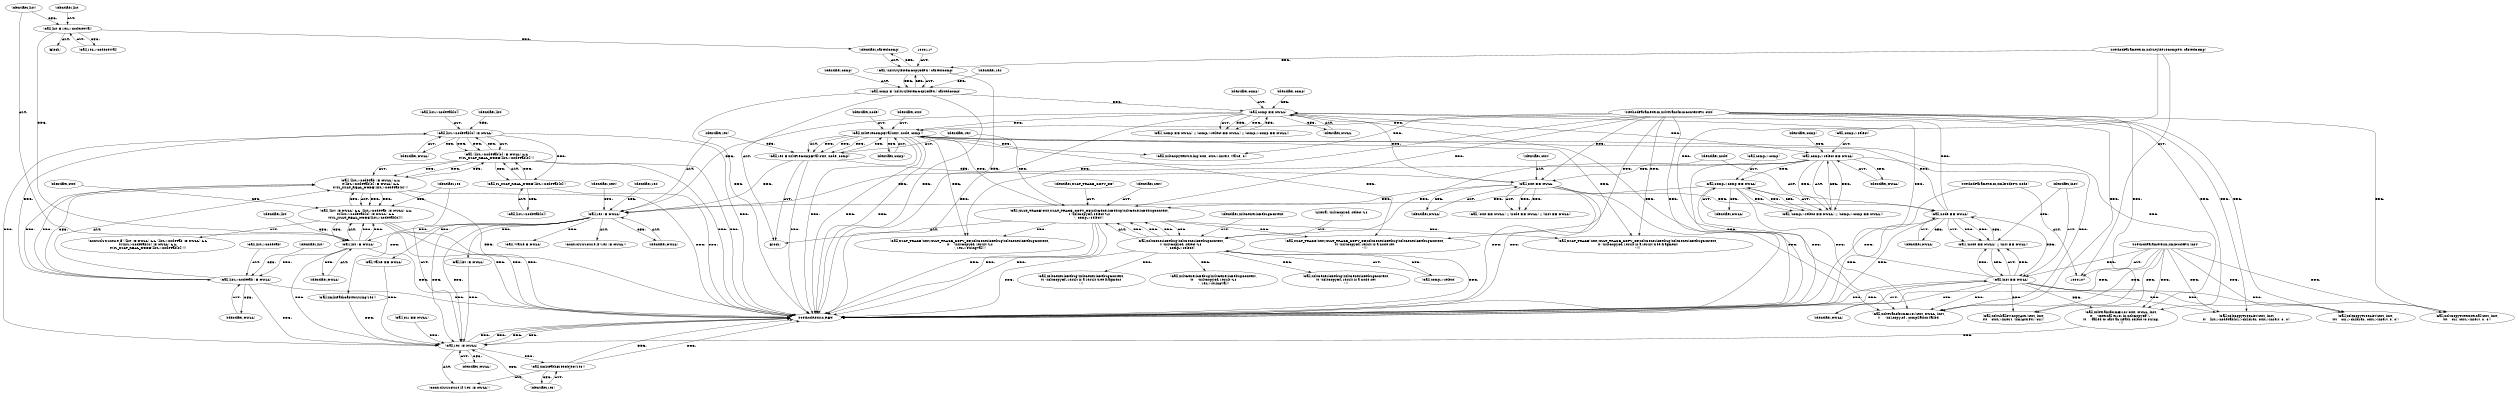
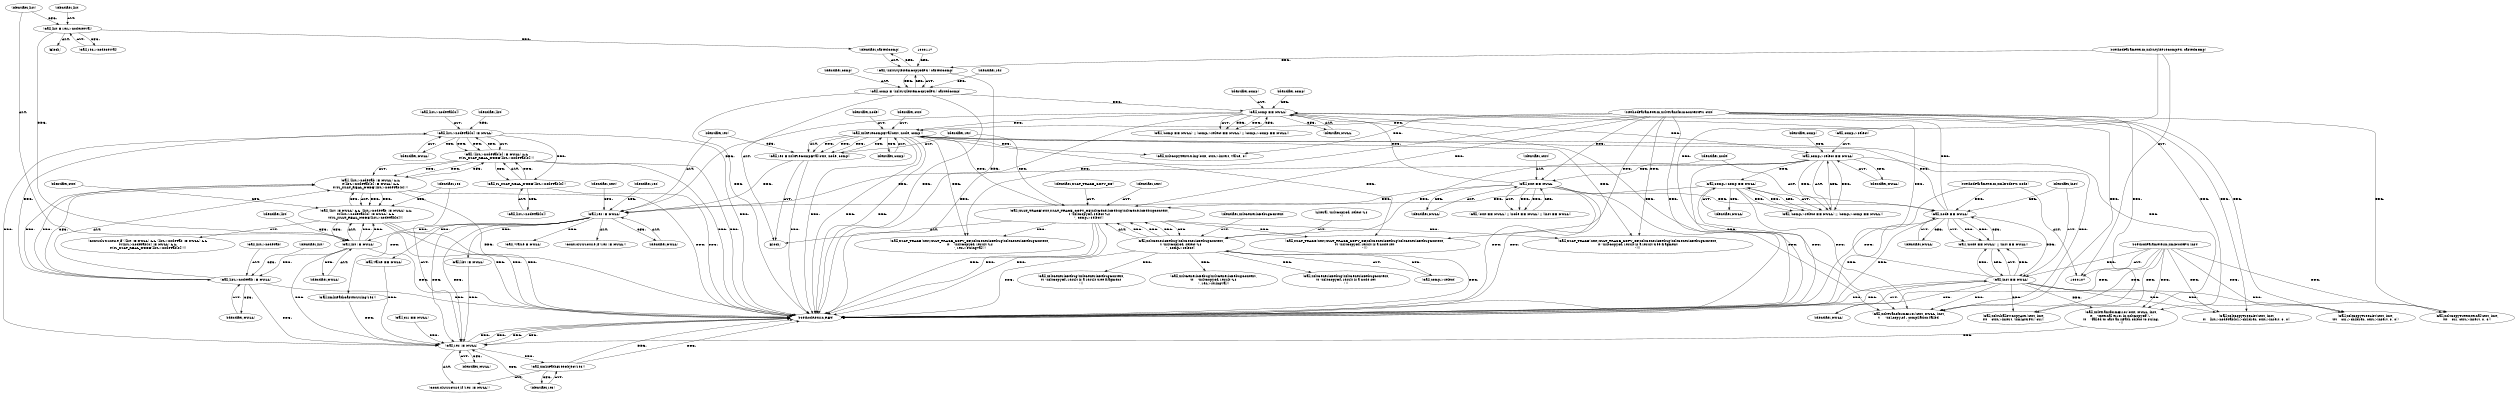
edge "1000117" -> "(Call,(xsltStyleItemCopyOfPtr) castedComp)": label "AST: " -> "CFG: "
node "(Call,comp->comp)": removed
edge "(Call,res = xsltPreCompEval(ctxt, node, comp))" -> "(Call,ctxt == NULL)": now "(Call,(ctxt == NULL) || (node == NULL) || (inst == NULL))" -> "(Call,ctxt == NULL)"
edge "(MethodParameterIn,xmlNodePtr node)" -> "(Call,node == NULL)": added, label "DDG:"
edge "(Identifier,inst)" -> "(Call,(node == NULL) || (inst == NULL))": now "(Identifier,inst)" -> "(Call,node == NULL)"
